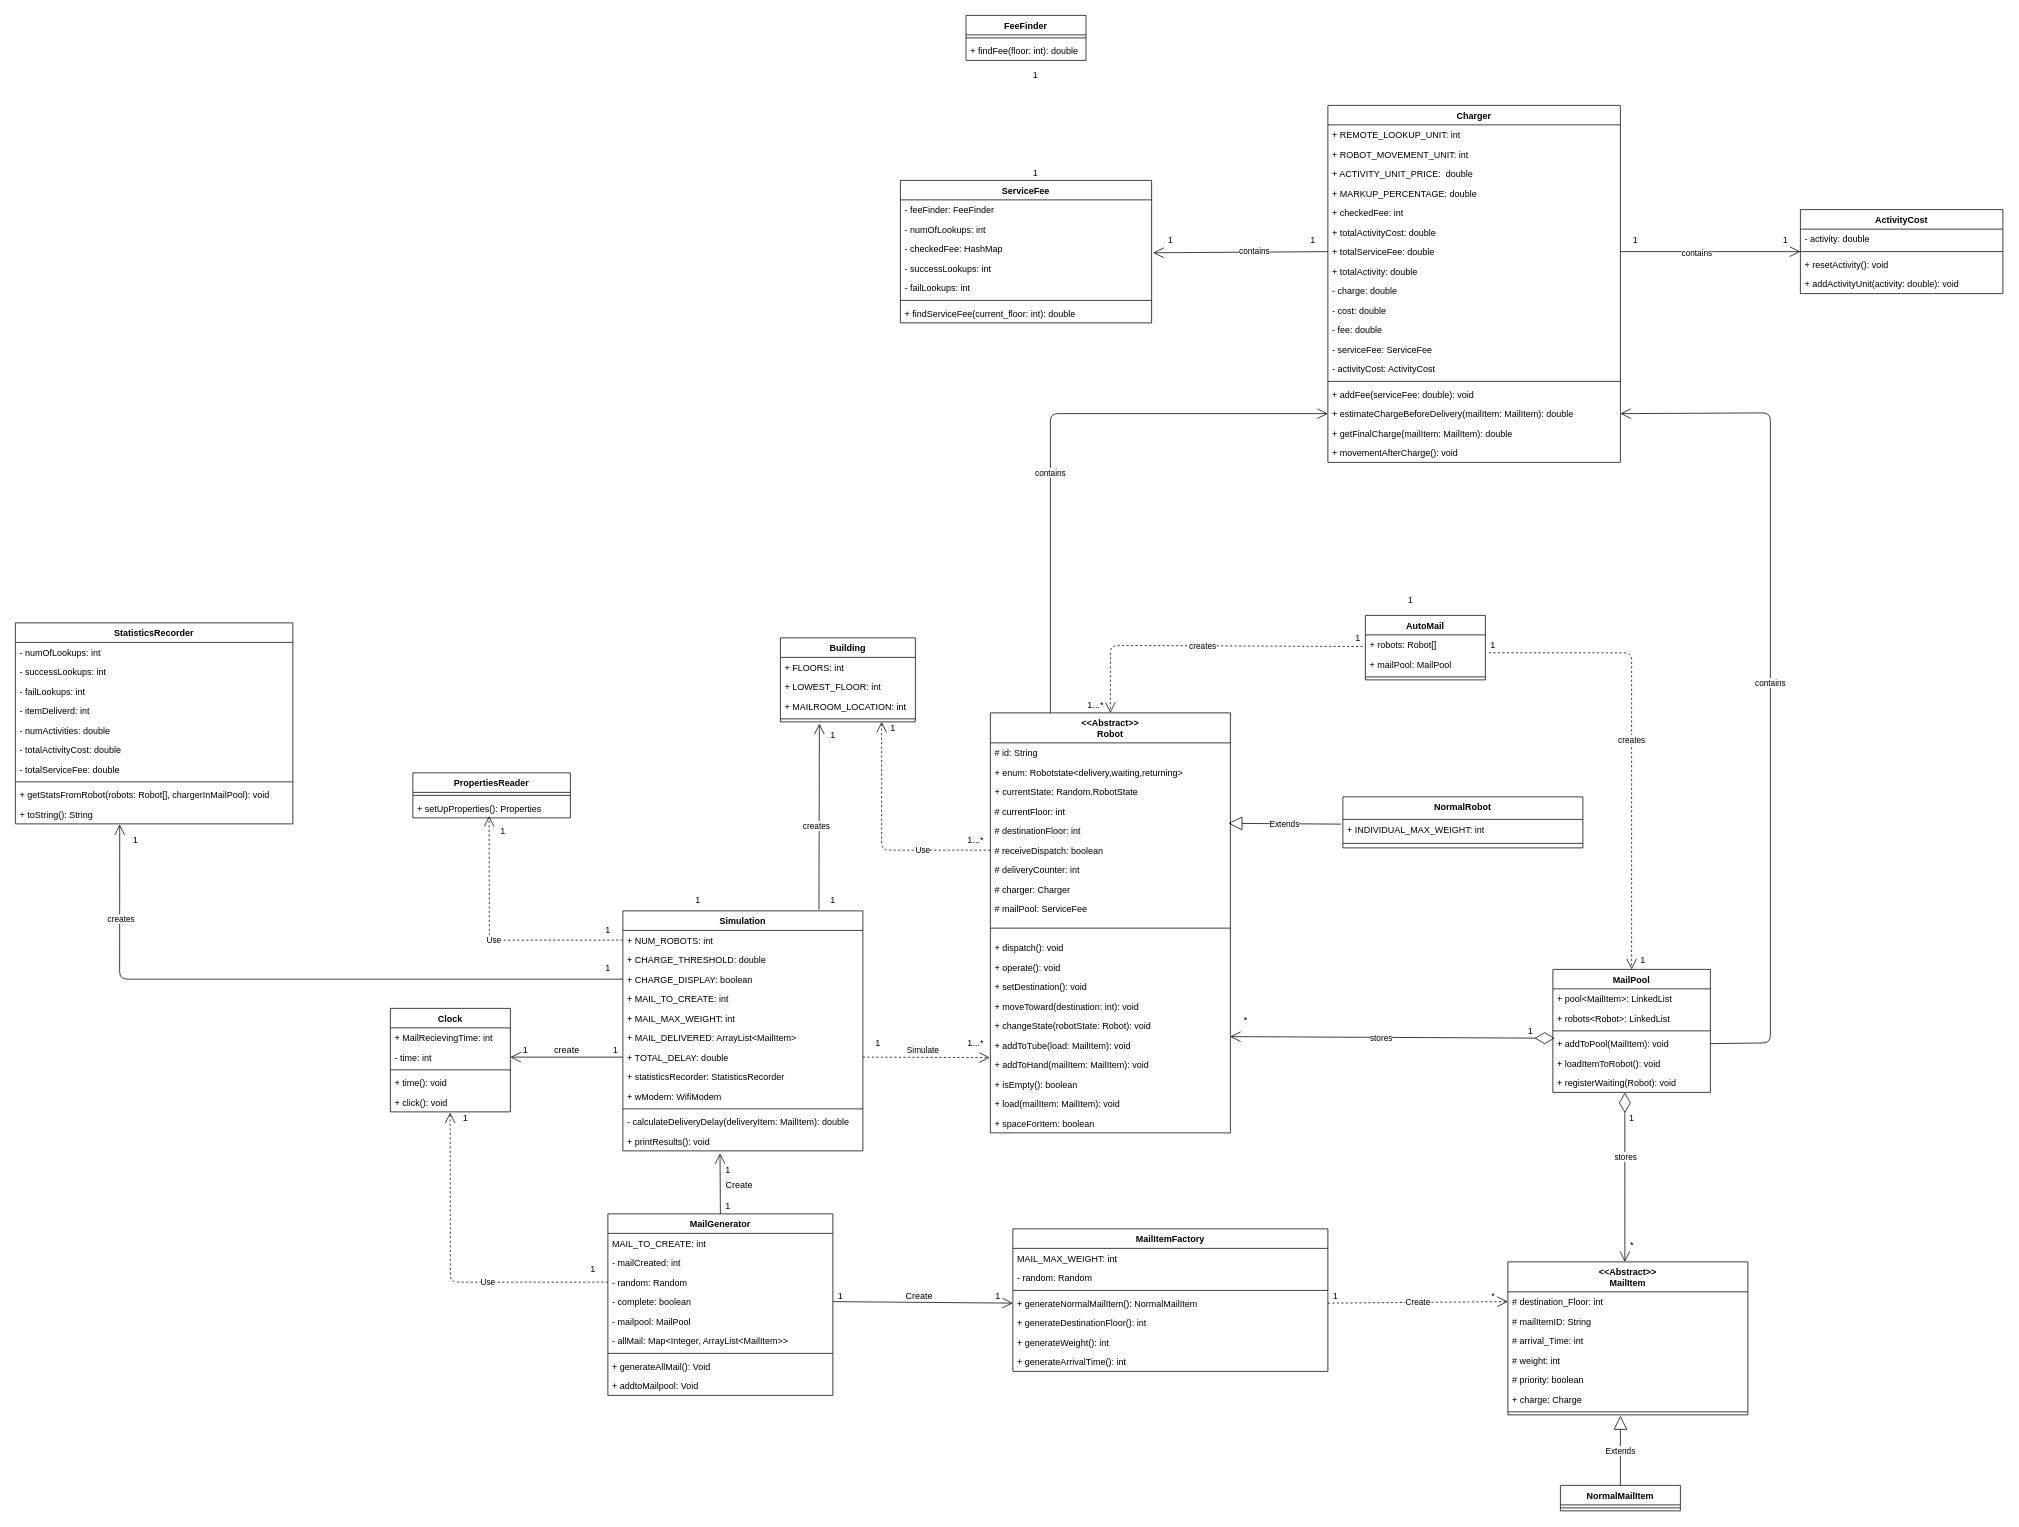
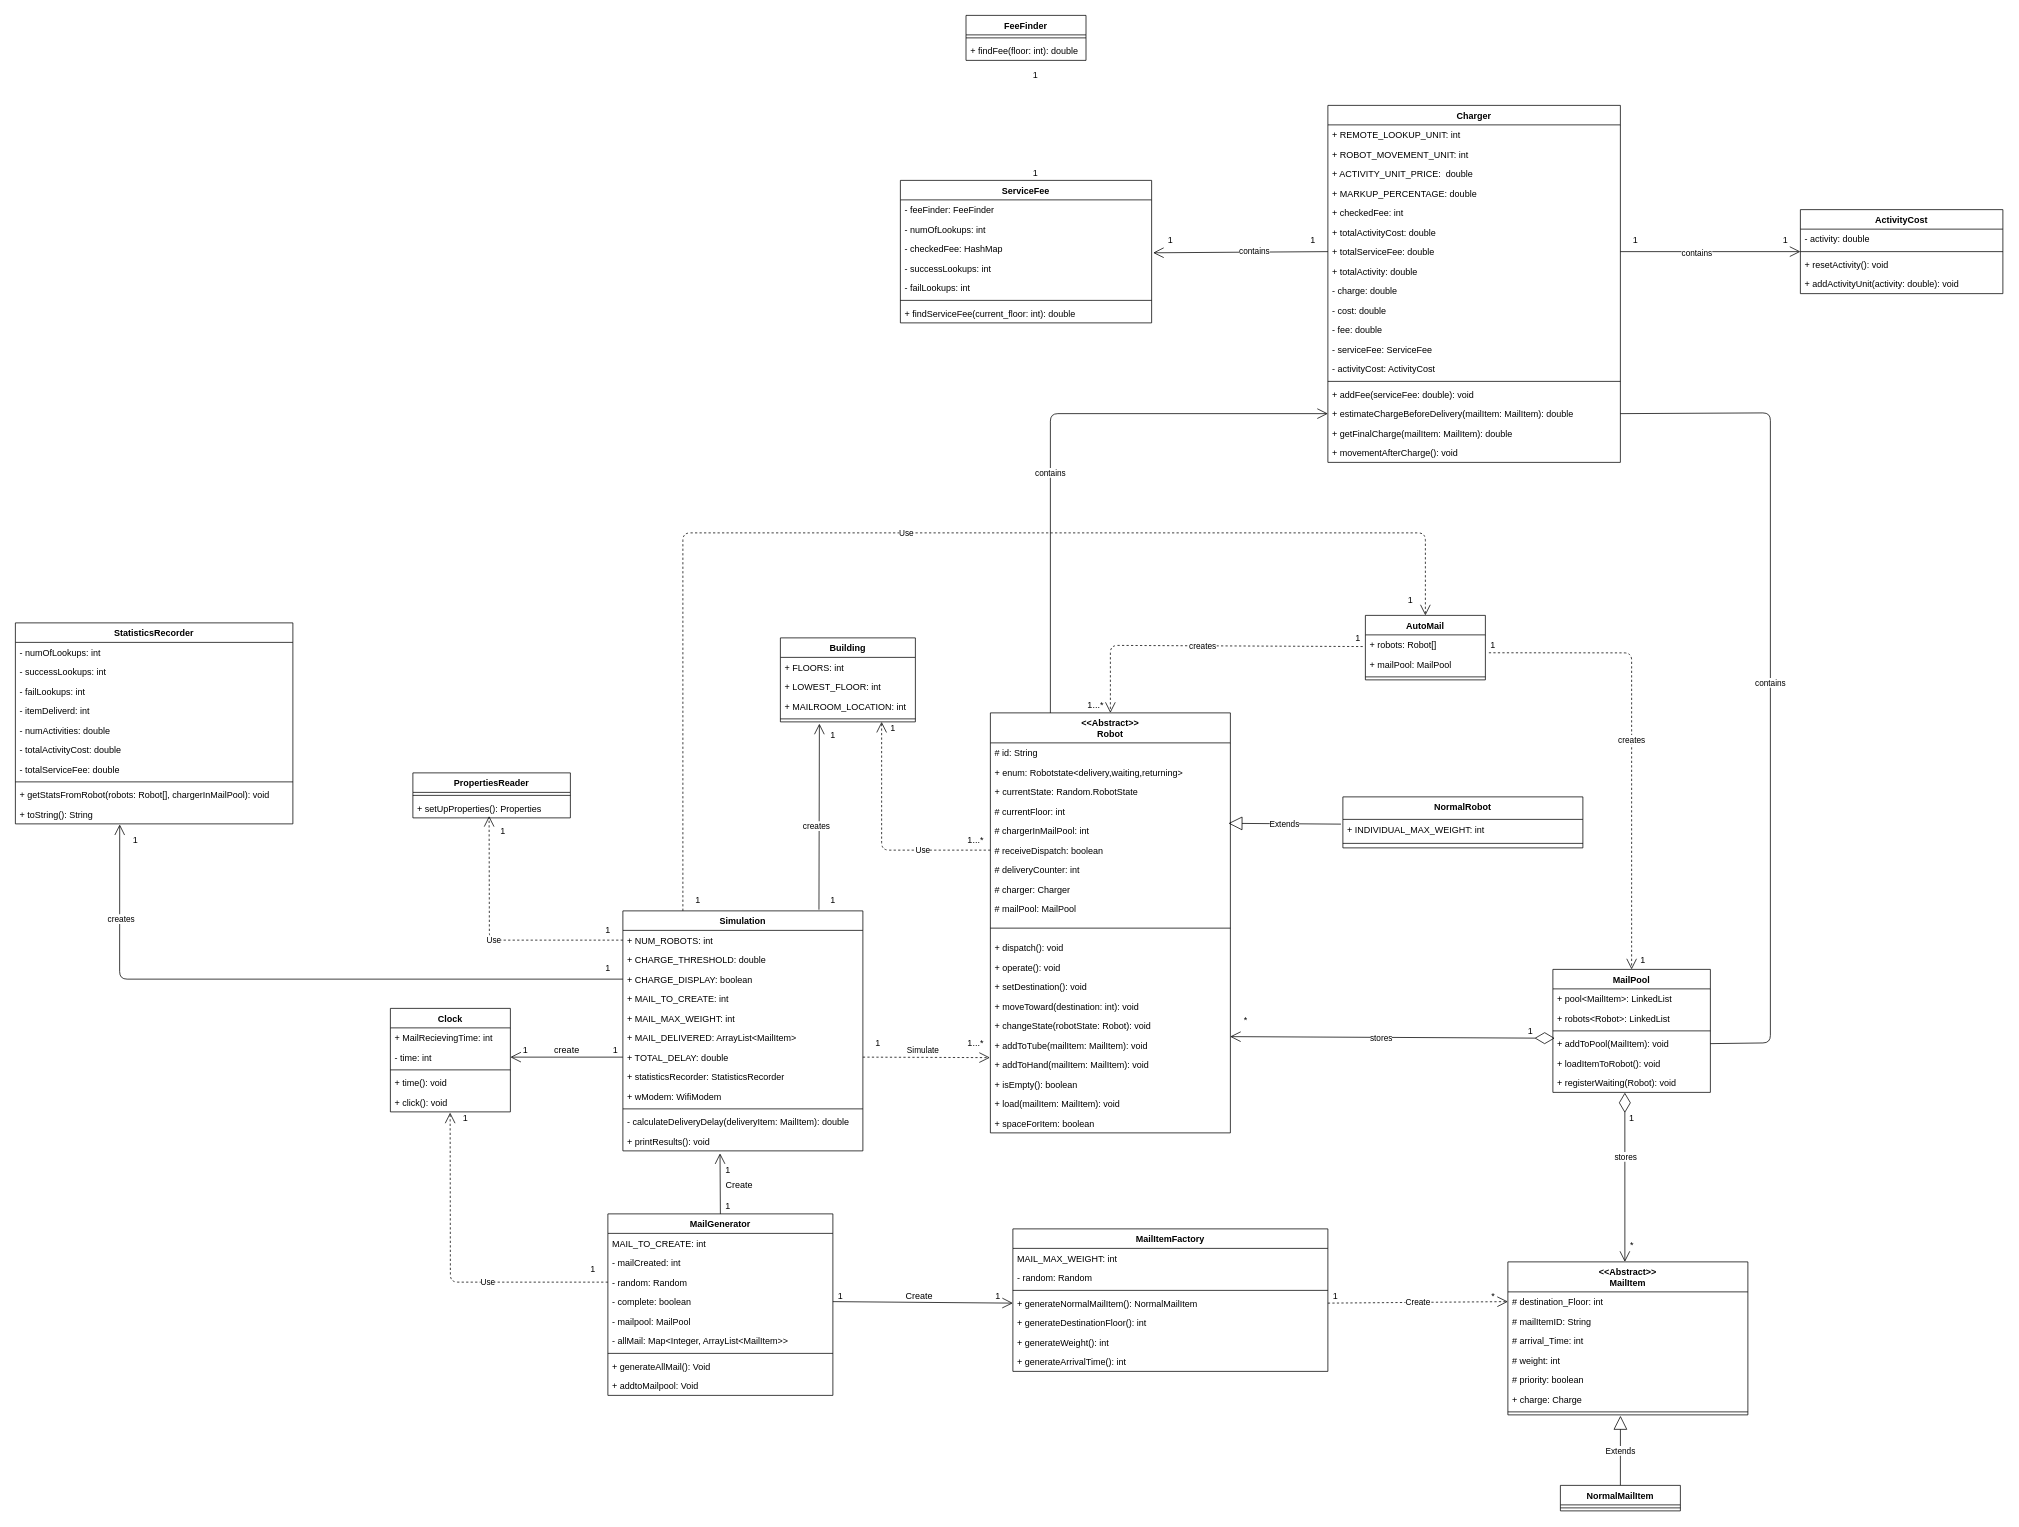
edge "+ addToPool(MailItem): void" -> "+ estimateChargeBeforeDelivery(mailItem: MailItem): double": arrowhead open -> none
edge "Simulation" -> "AutoMail": added, label "Use"
node "# destinationFloor: int": label "# destinationFloor: int" -> "# chargerInMailPool: int"
node "# mailPool: ServiceFee": label "# mailPool: ServiceFee" -> "# mailPool: MailPool"
node "+ addToTube(load: MailItem): void": label "+ addToTube(load: MailItem): void" -> "+ addToTube(mailItem: MailItem): void"
